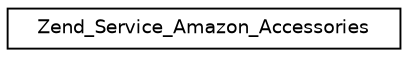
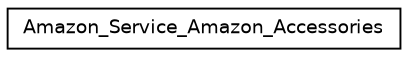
node "Zend_Service_Amazon_Accessories": label "Zend_Service_Amazon_Accessories" -> "Amazon_Service_Amazon_Accessories"
